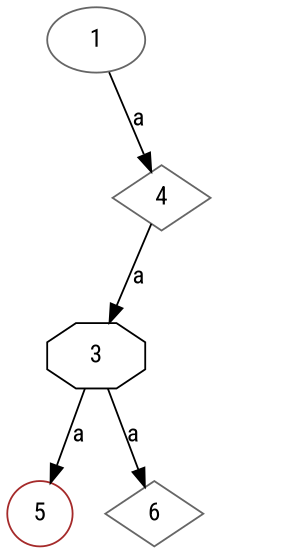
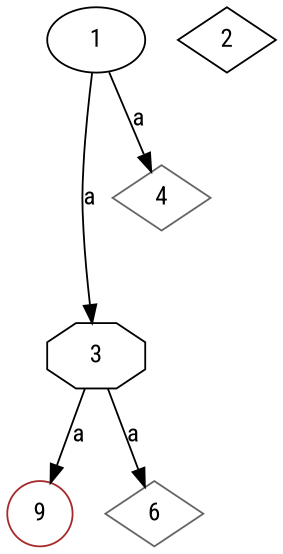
node "1": color gray40 -> black
node "2": added
edge "4" -> "3": now "1" -> "3"
node "5": label "5" -> "9"
